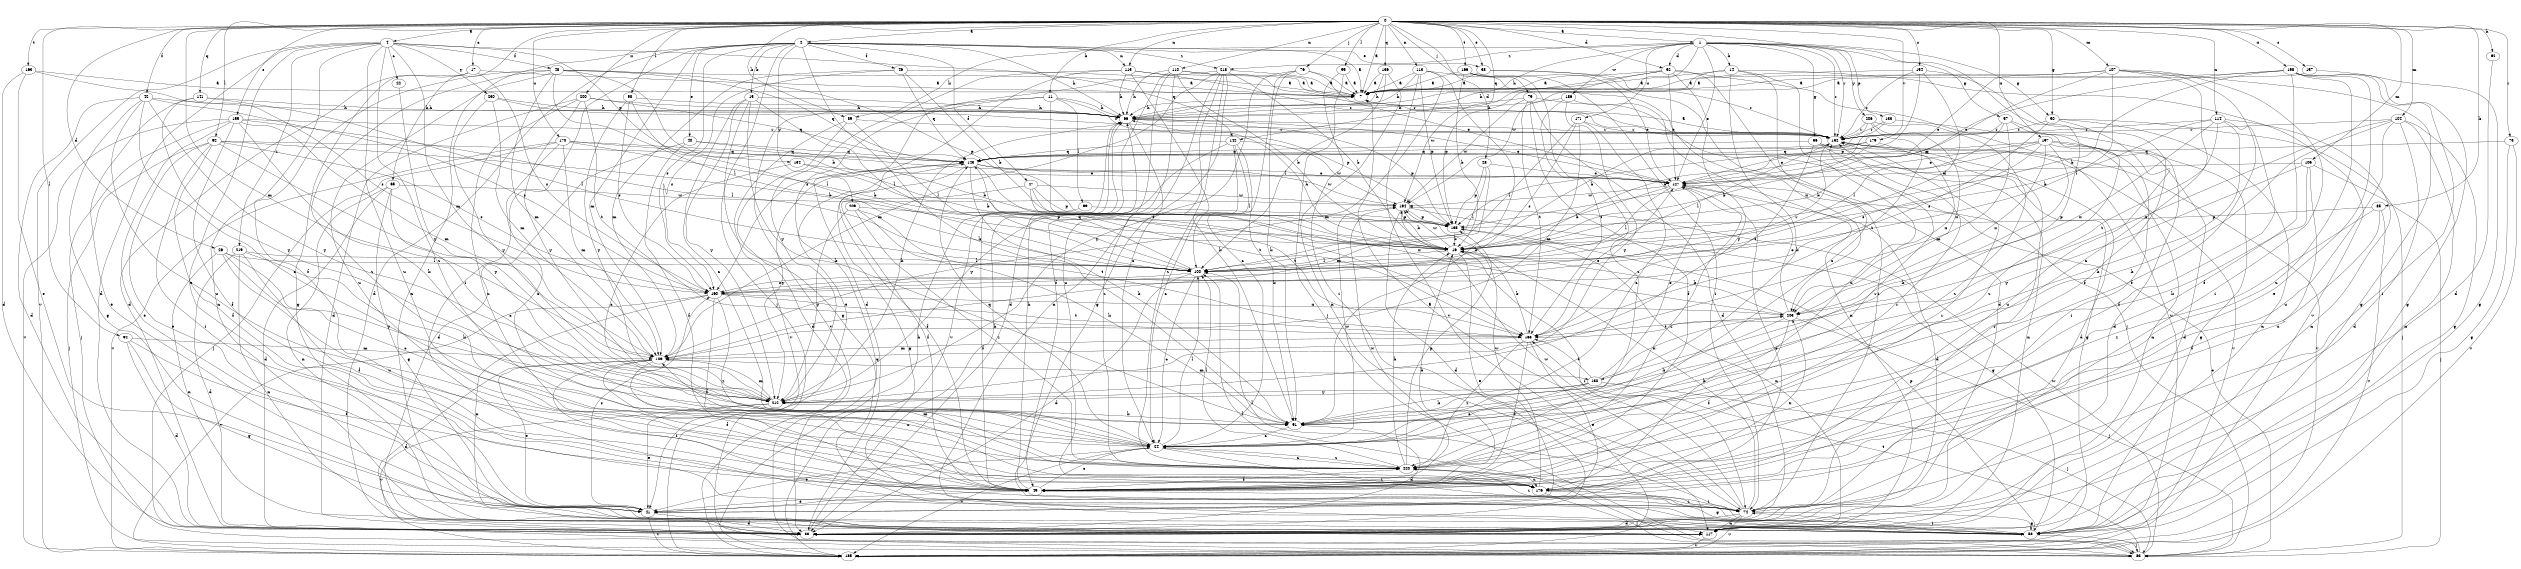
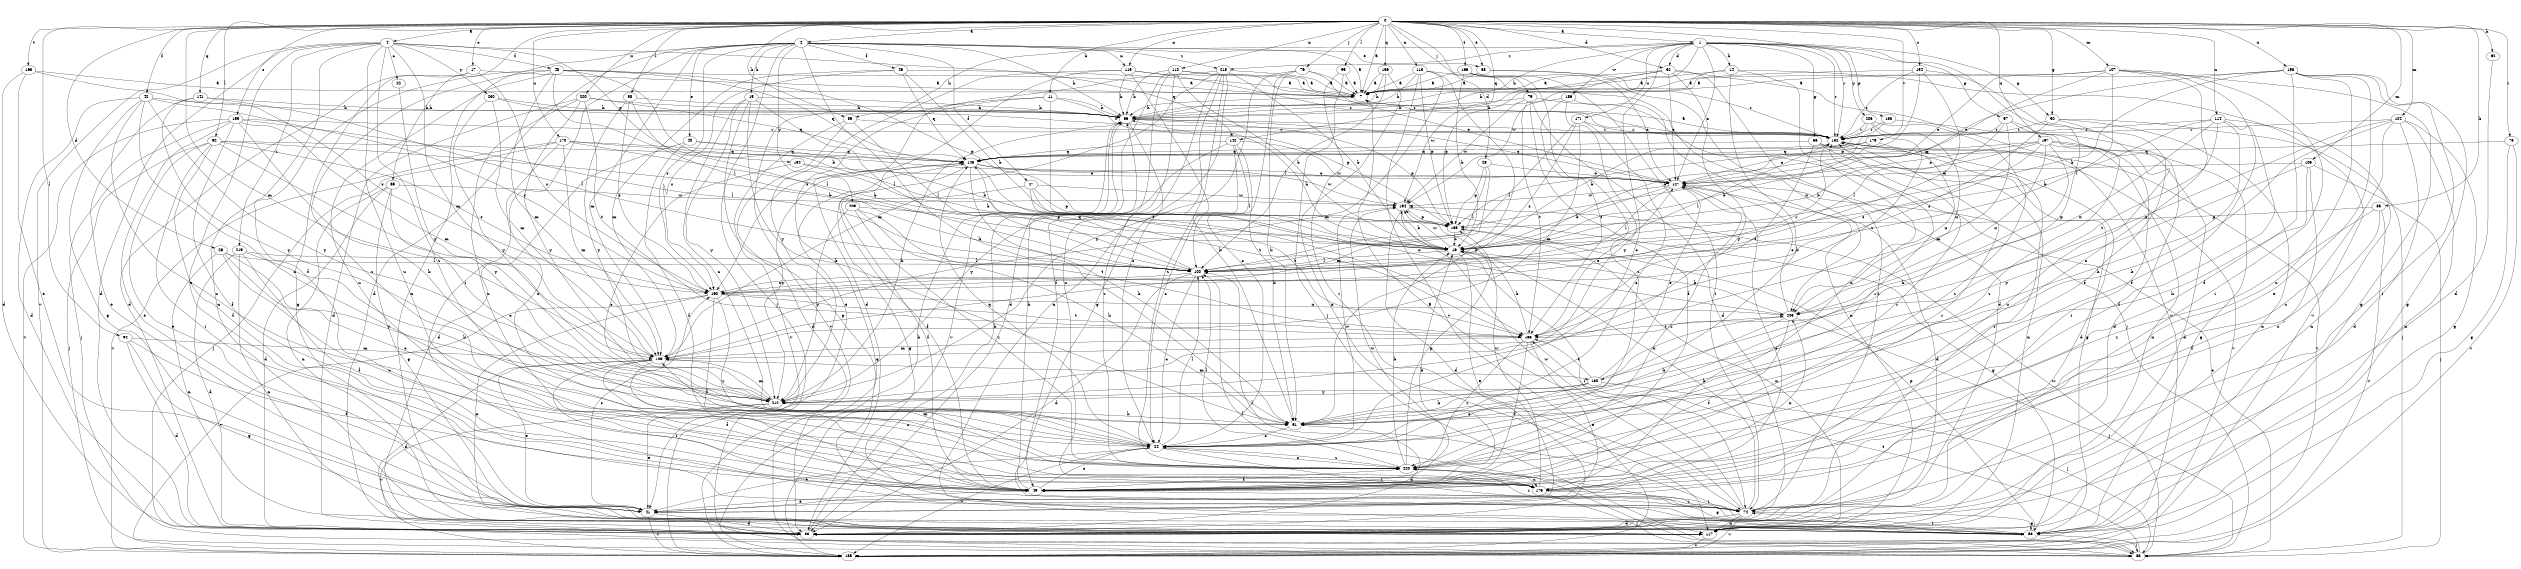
node "157": removed
node "99": removed
edge "14" -> "24": now "1" -> "24"
